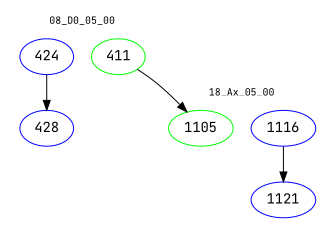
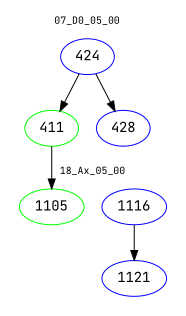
cluster "08_D0_05_00": label "08_D0_05_00" -> "07_D0_05_00"
edge "424" -> "411": added
